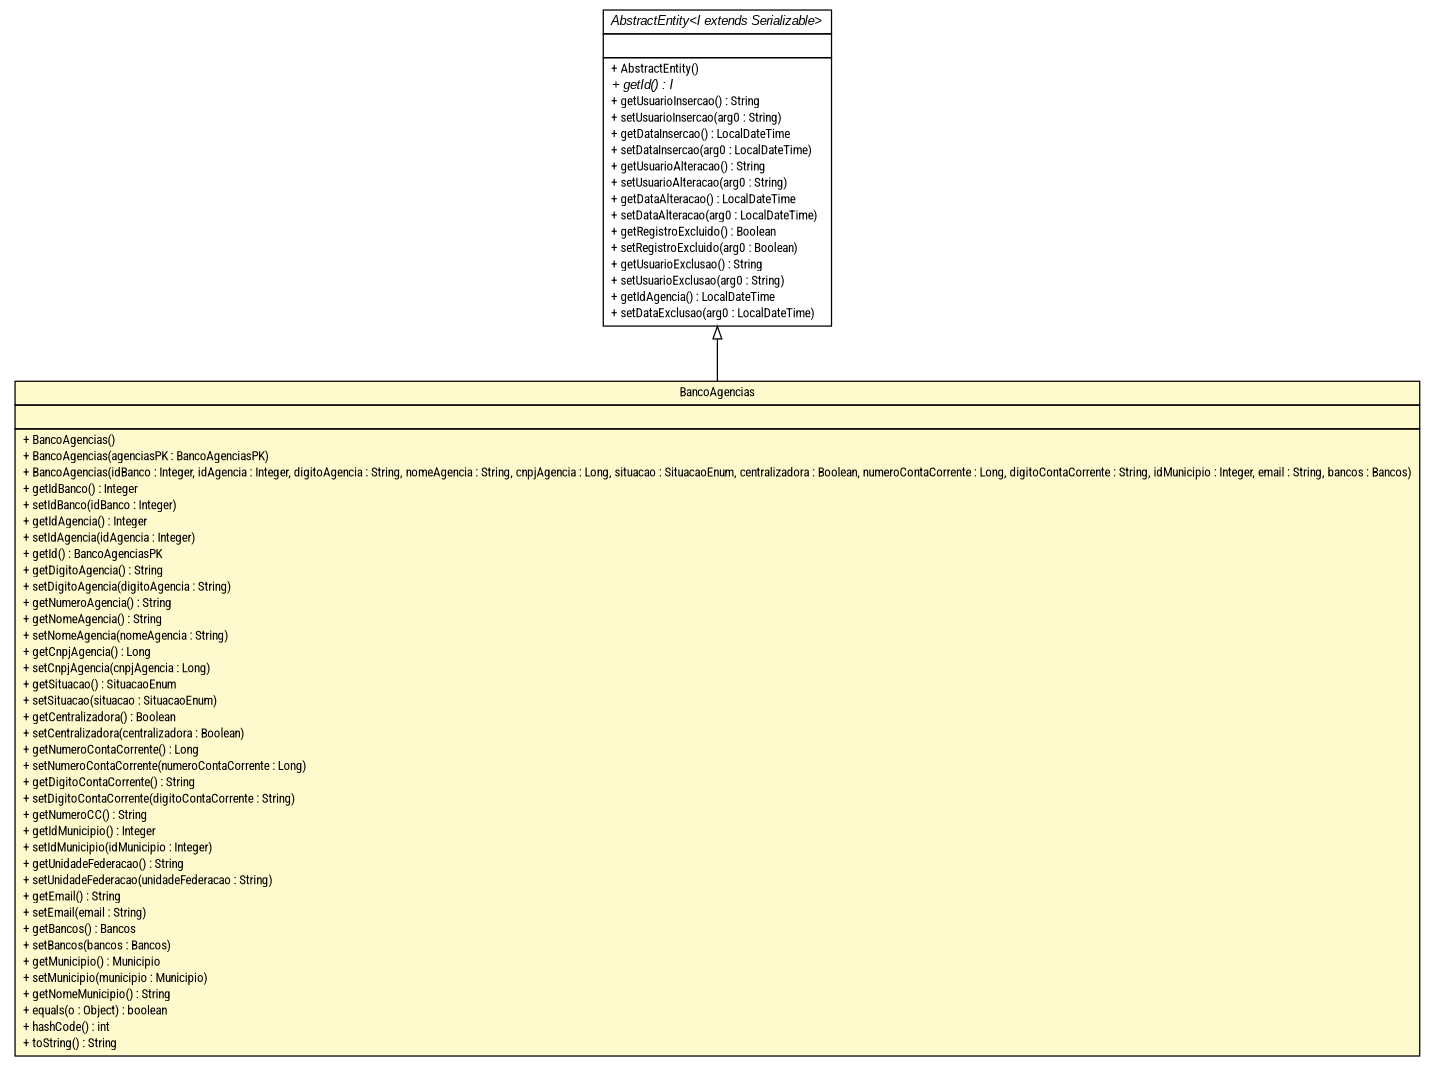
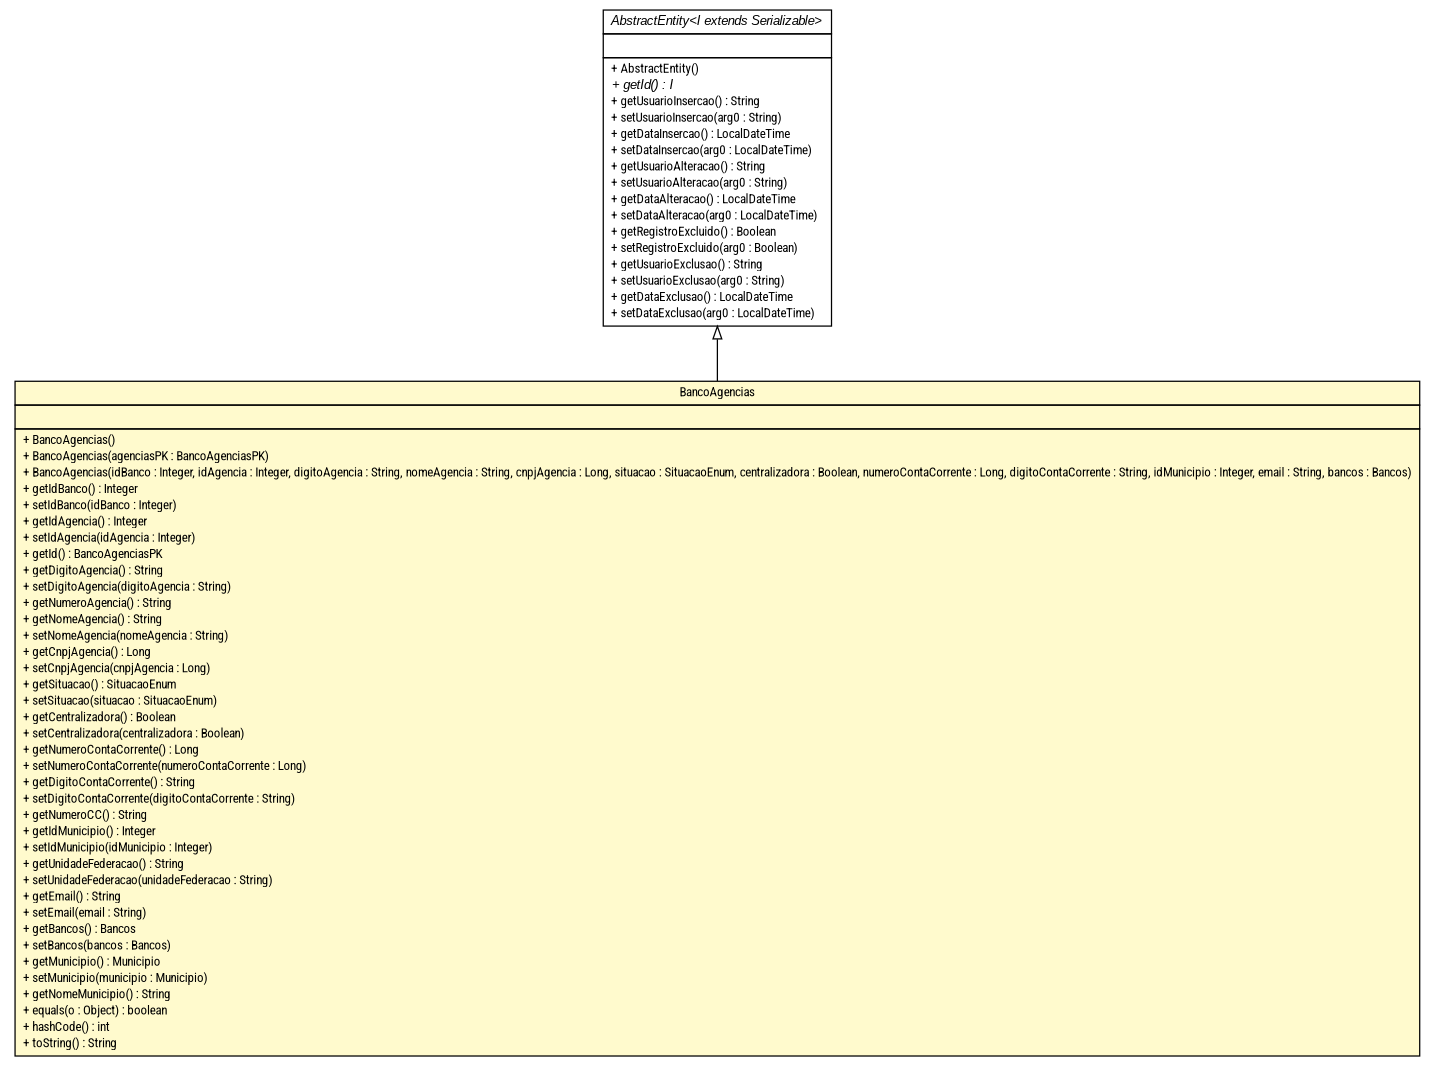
node "AbstractEntity<I extends Serializable>": text "+ getIdAgencia() : LocalDateTime" -> "+ getDataExclusao() : LocalDateTime"
